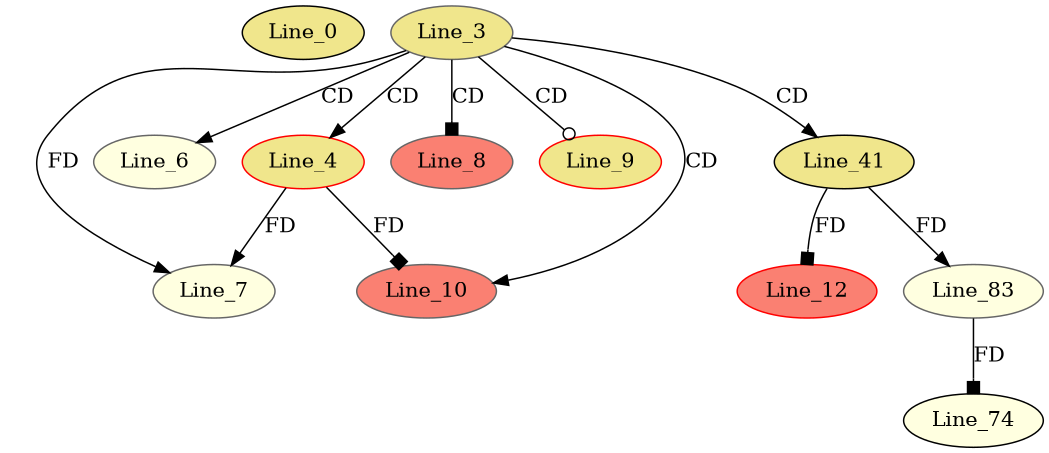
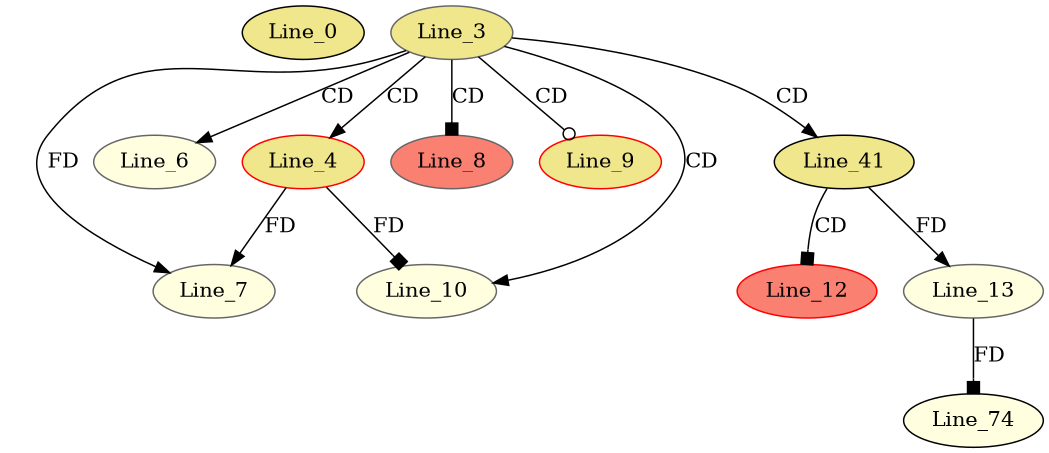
edge "Line_41" -> "Line_12": label "FD" -> "CD"
node "Line_10": fillcolor salmon -> lightyellow
node "Line_83": label "Line_83" -> "Line_13"
